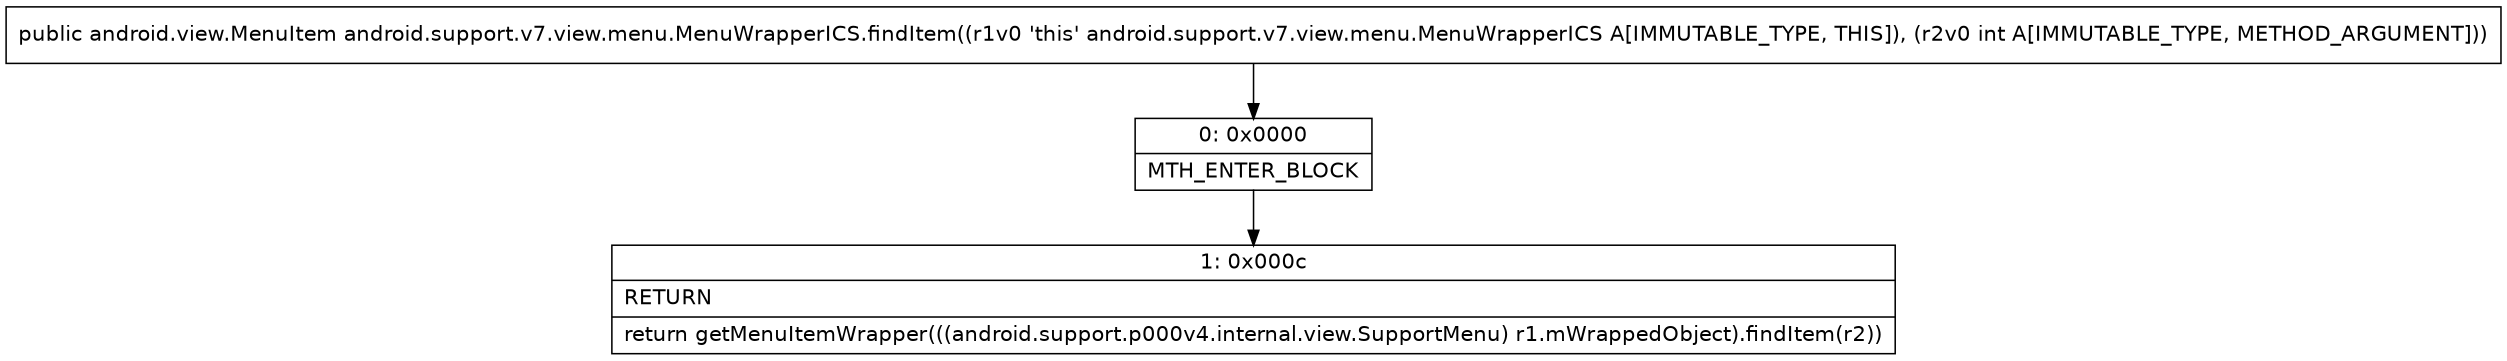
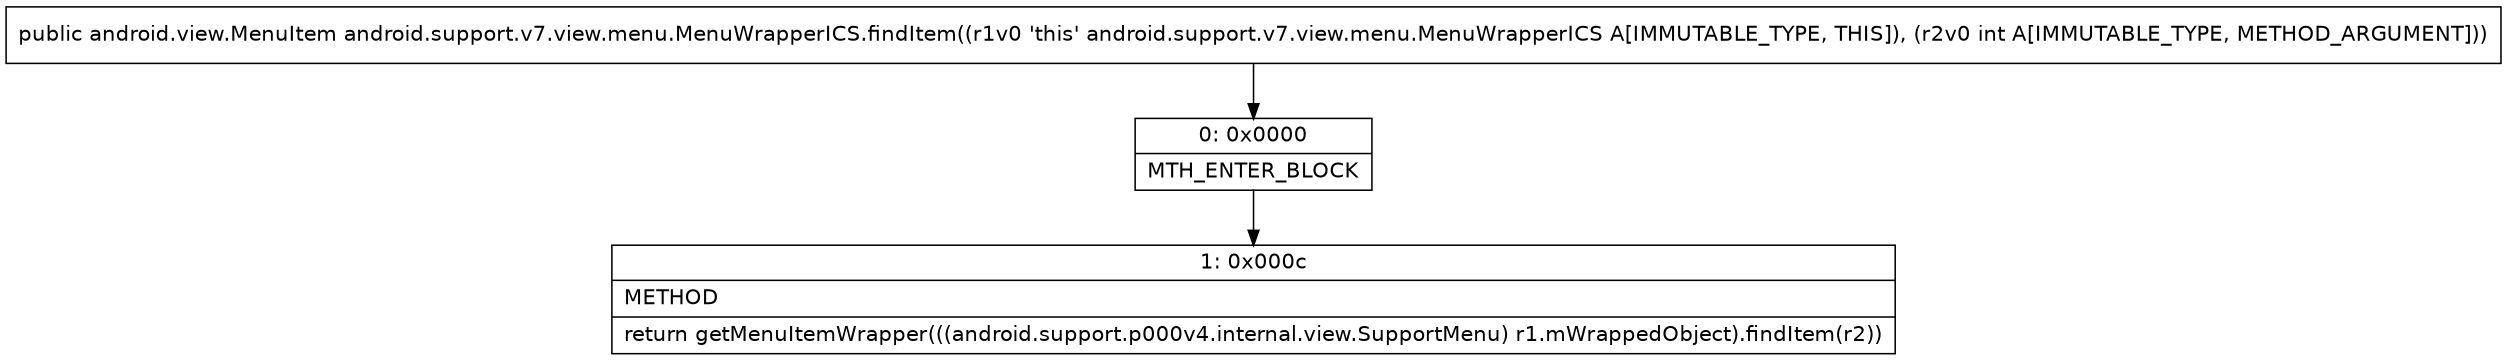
node "1: 0x000c": text "RETURN" -> "METHOD"
